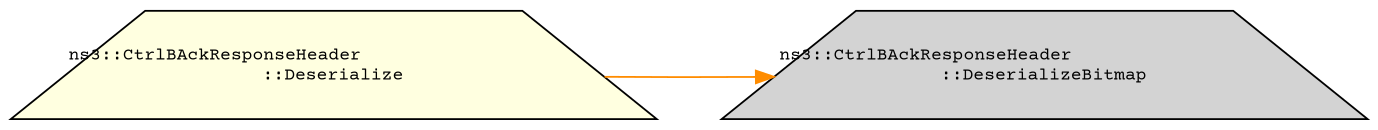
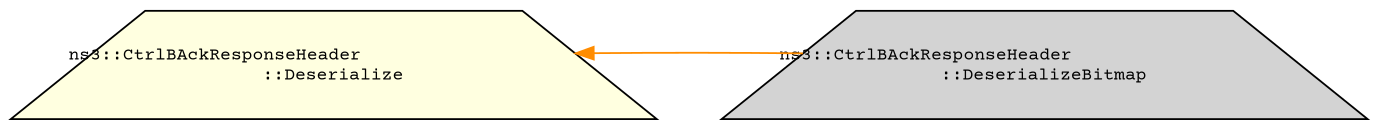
edge "ns3::CtrlBAckResponseHeader ::Deserialize" -> "ns3::CtrlBAckResponseHeader ::DeserializeBitmap": reversed
